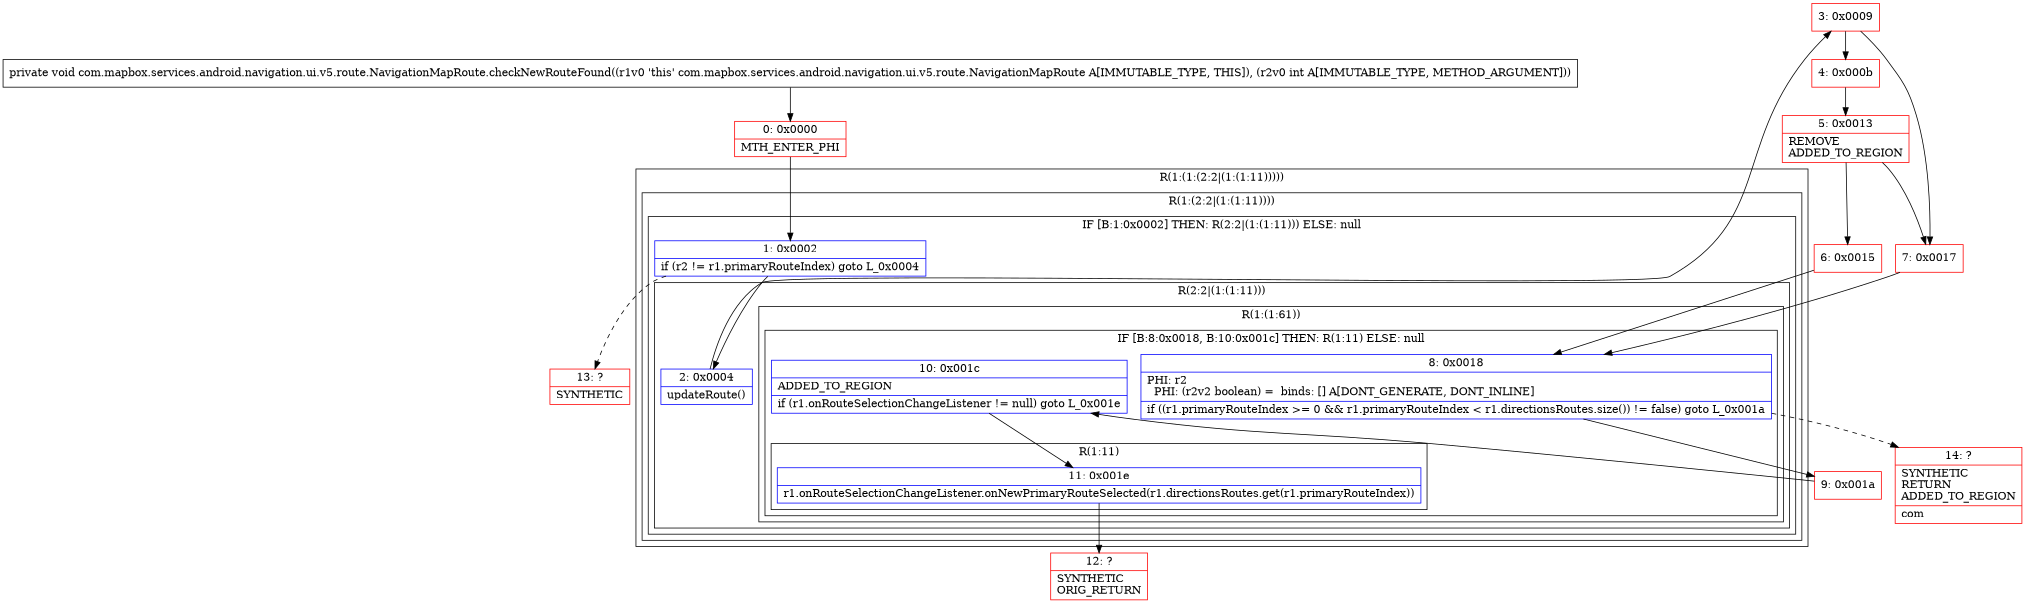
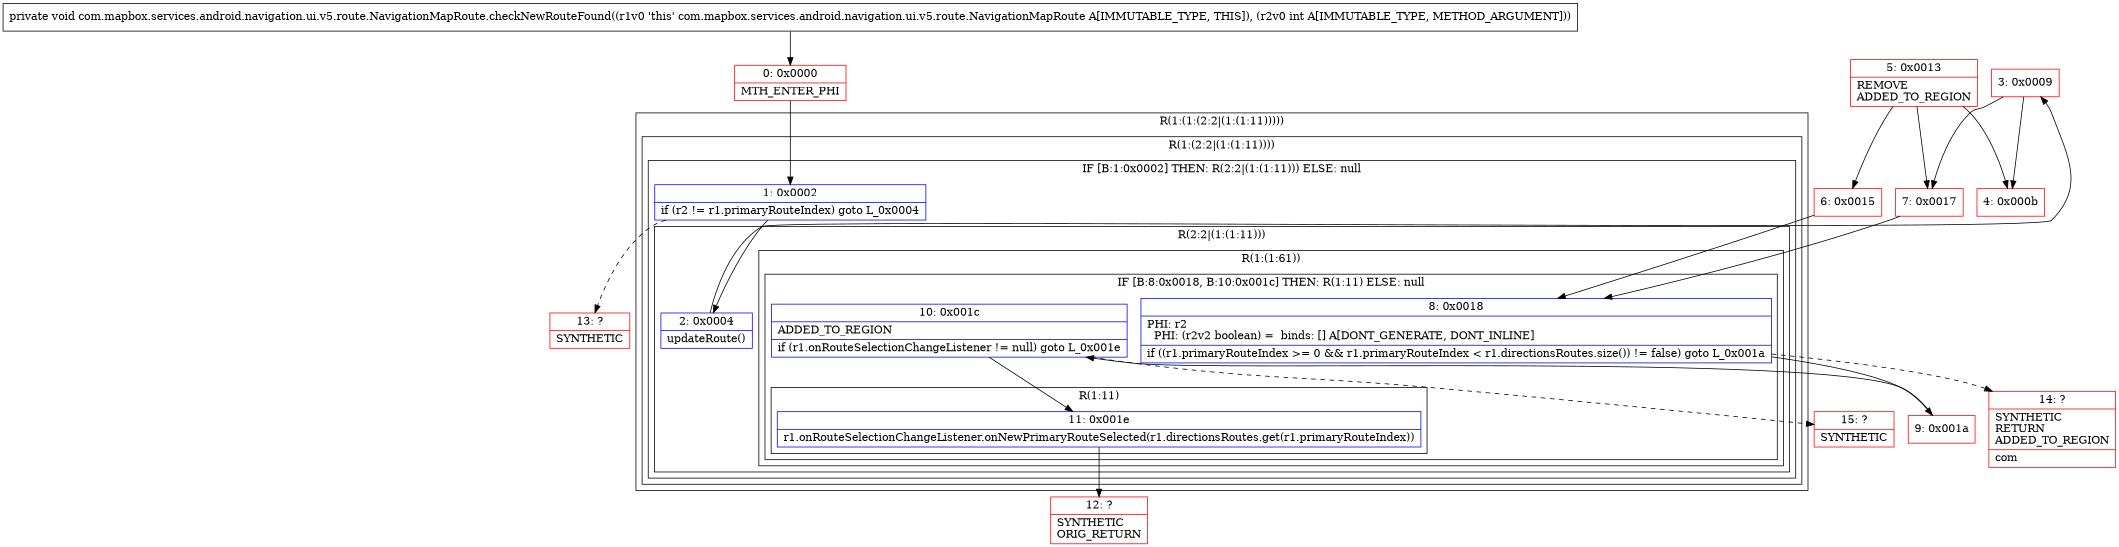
edge "4: 0x000b" -> "5: 0x0013": reversed
node "15: ?": added
